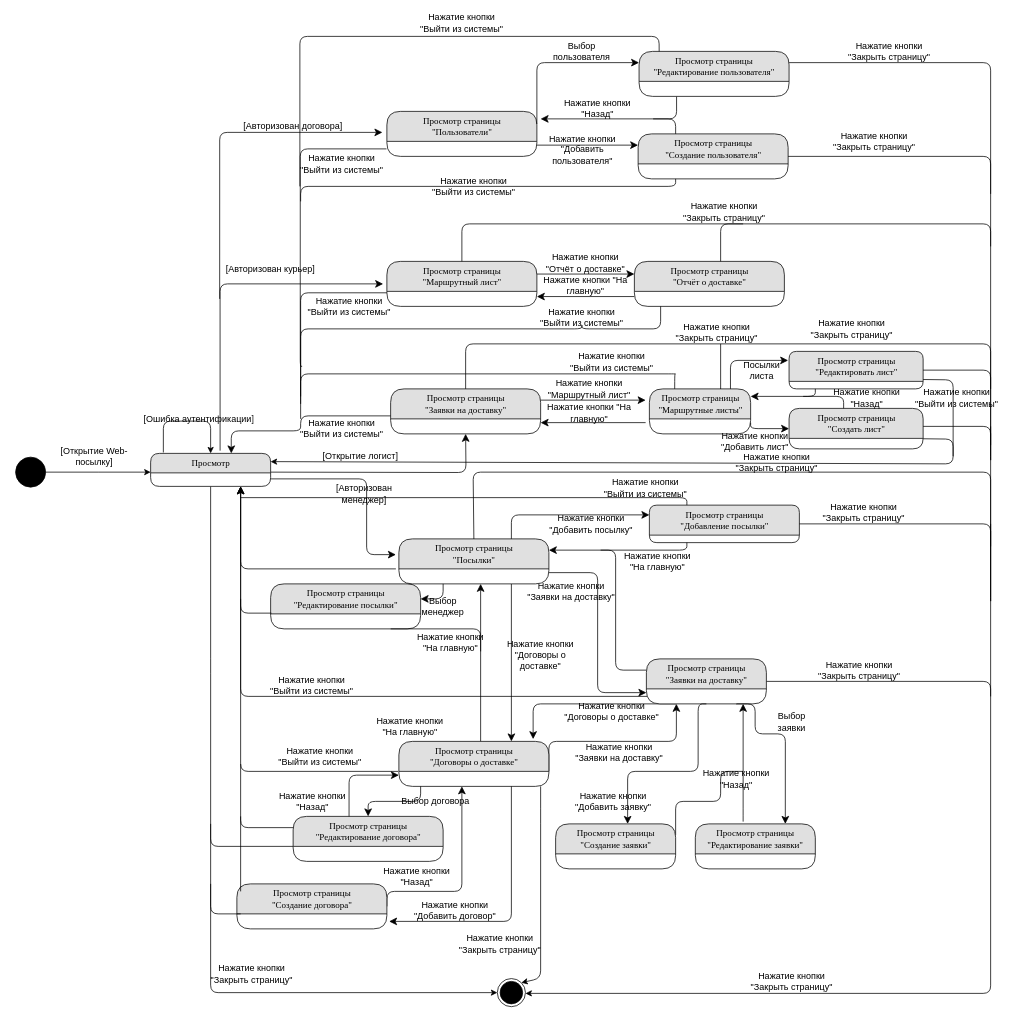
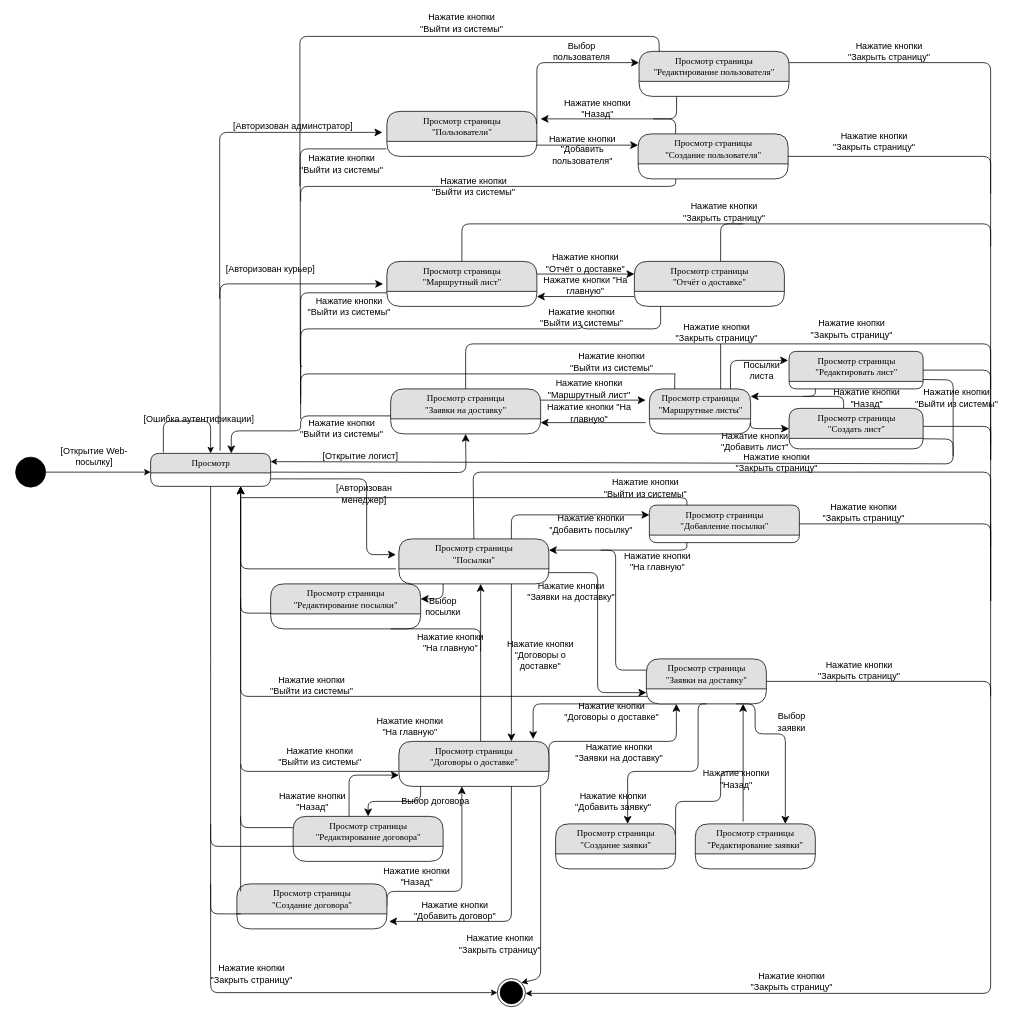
node "[Авторизован договора]": label "[Авторизован договора]" -> "[Авторизован админстратор]"
node "Выбор менеджер": label "Выбор менеджер" -> "Выбор посылки"
